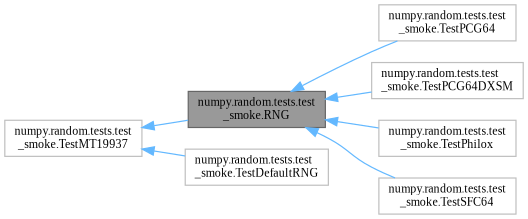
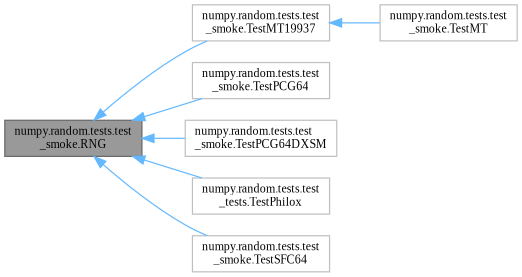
edge "numpy.random.tests.test _smoke.RNG" -> "numpy.random.tests.test _smoke.TestMT19937": reversed
node "numpy.random.tests.test _smoke.TestPhilox": label "numpy.random.tests.test _smoke.TestPhilox" -> "numpy.random.tests.test _tests.TestPhilox"
node "numpy.random.tests.test _smoke.TestDefaultRNG": label "numpy.random.tests.test _smoke.TestDefaultRNG" -> "numpy.random.tests.test _smoke.TestMT"
